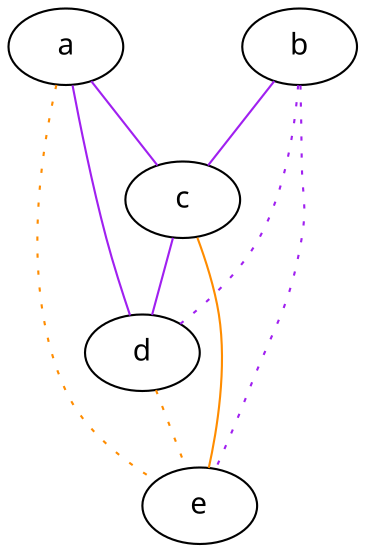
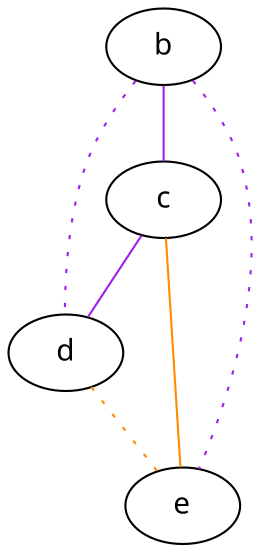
node "a": removed
